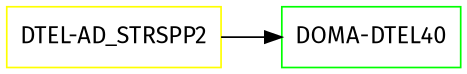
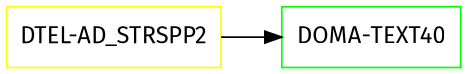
node "DOMA-DTEL40": label "DOMA-DTEL40" -> "DOMA-TEXT40"
